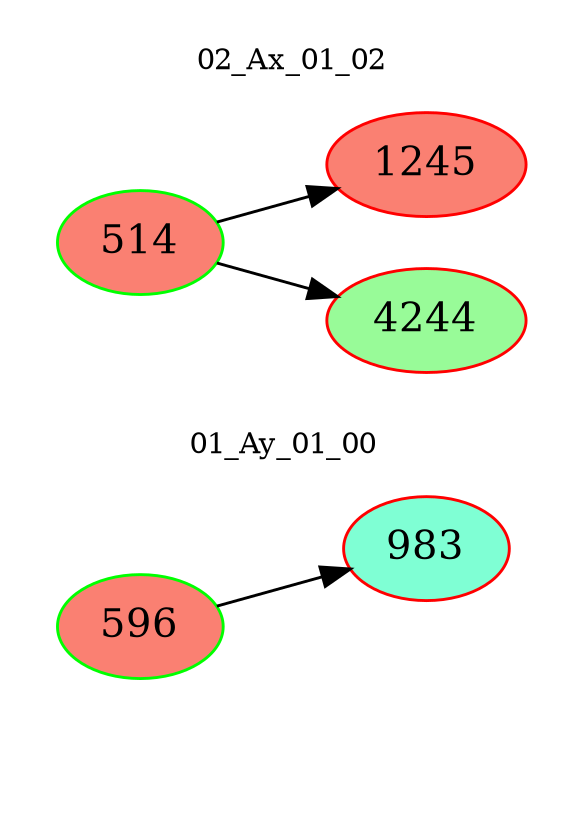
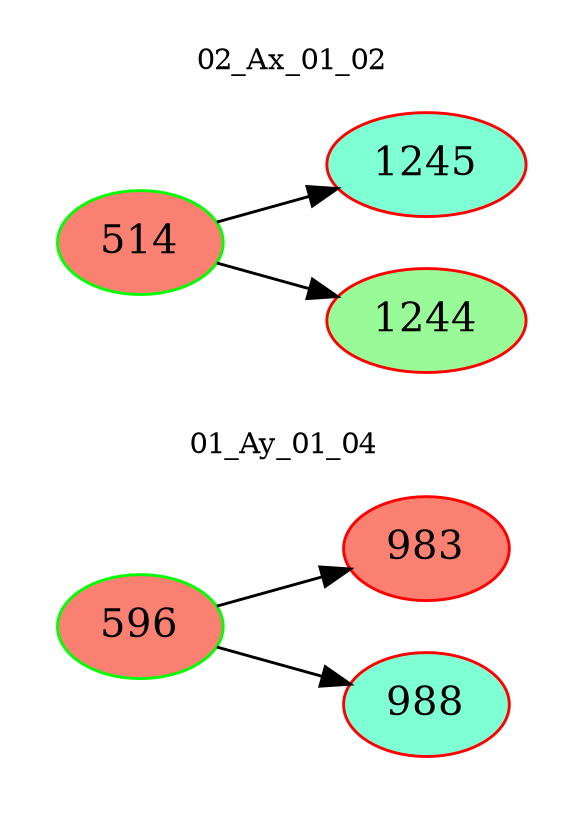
node "1245": fillcolor salmon -> aquamarine
node "4244": label "4244" -> "1244"
cluster "01_Ay_01_00": label "01_Ay_01_00" -> "01_Ay_01_04"
node "983": fillcolor aquamarine -> salmon
node "988": added
